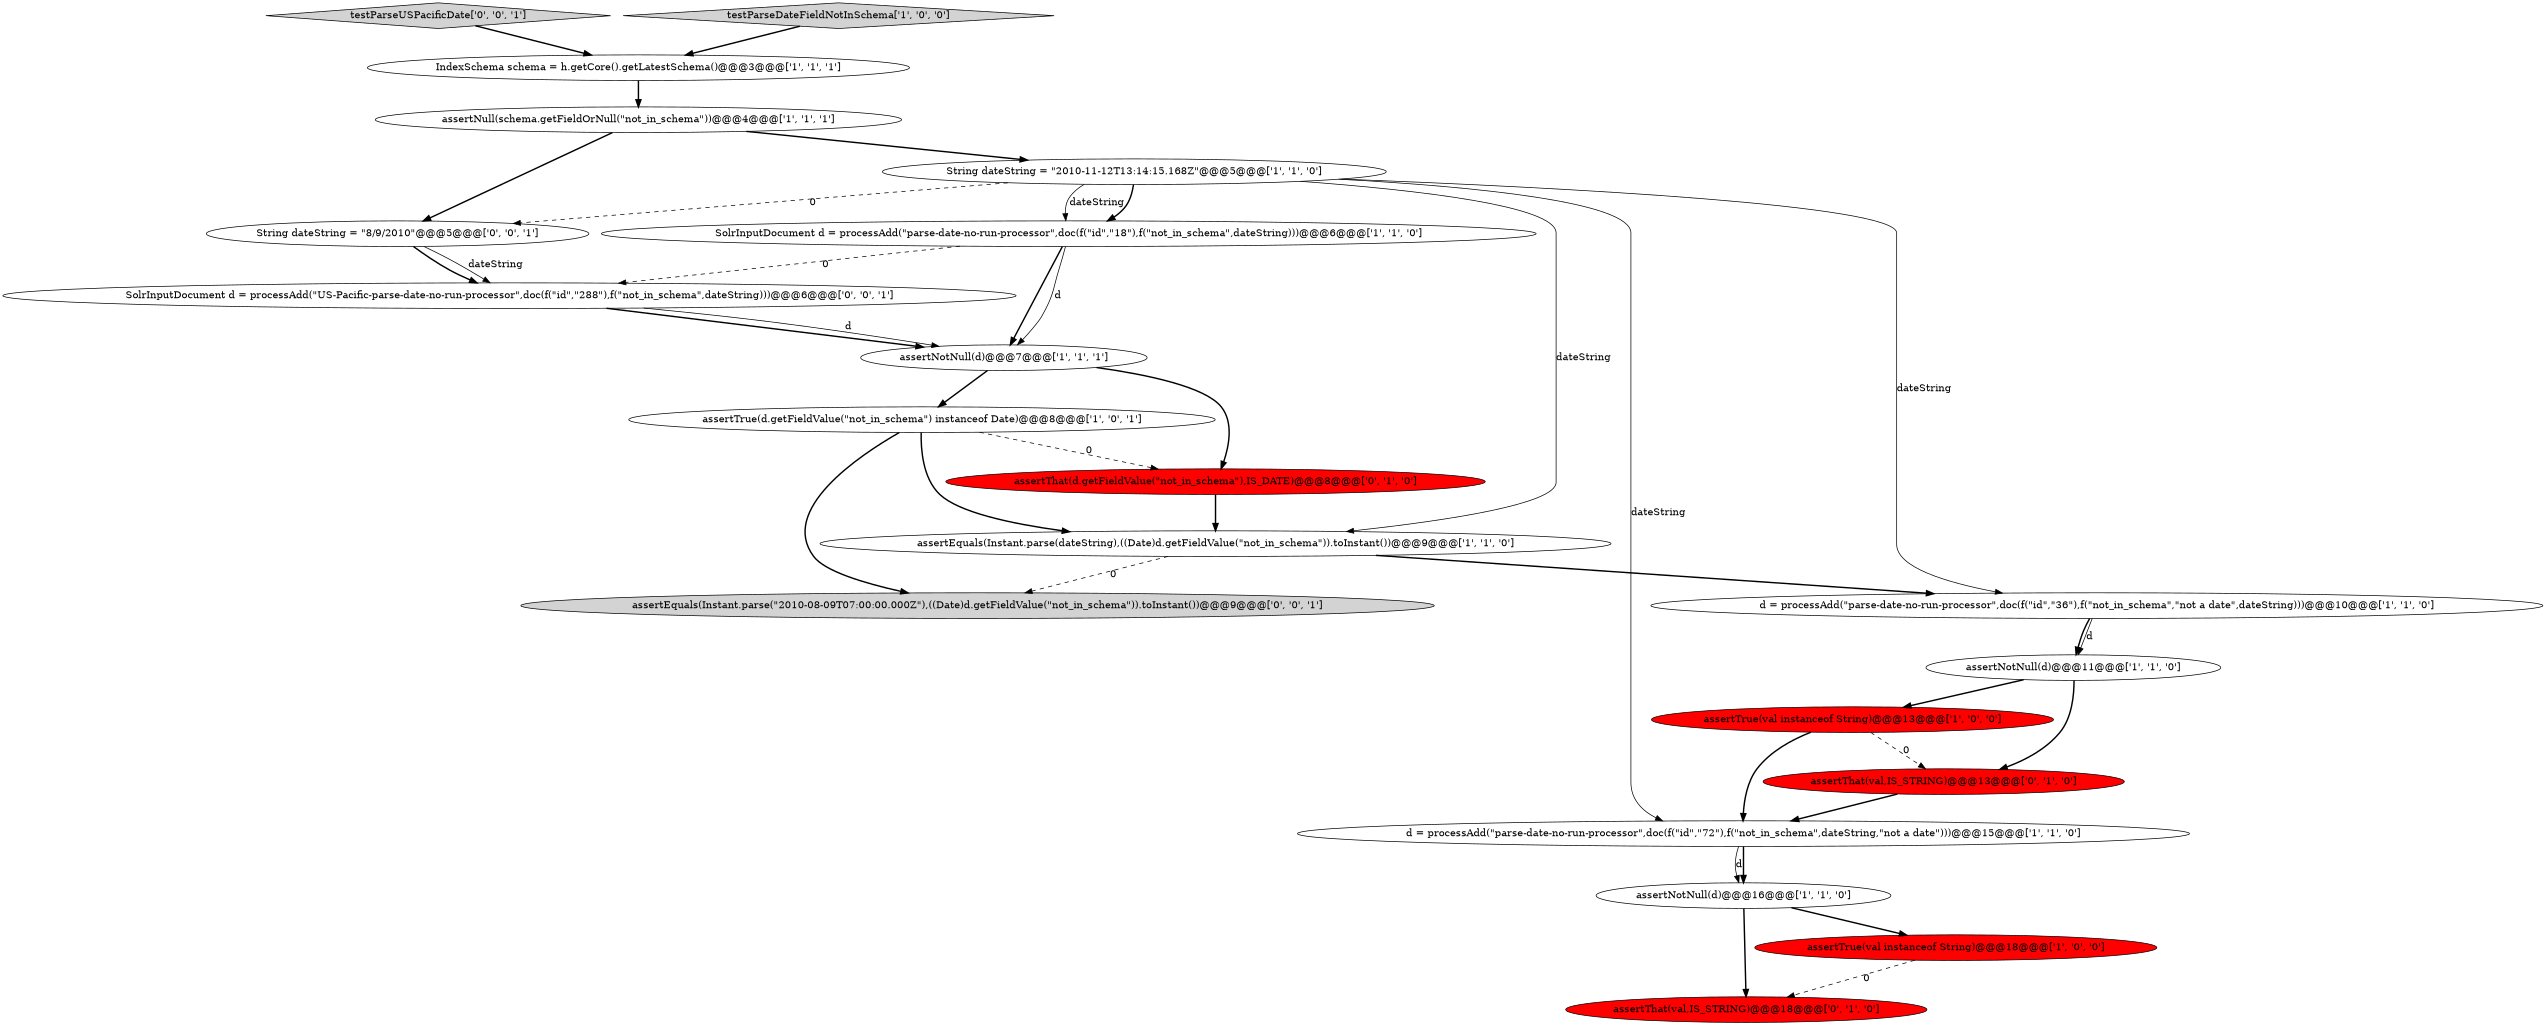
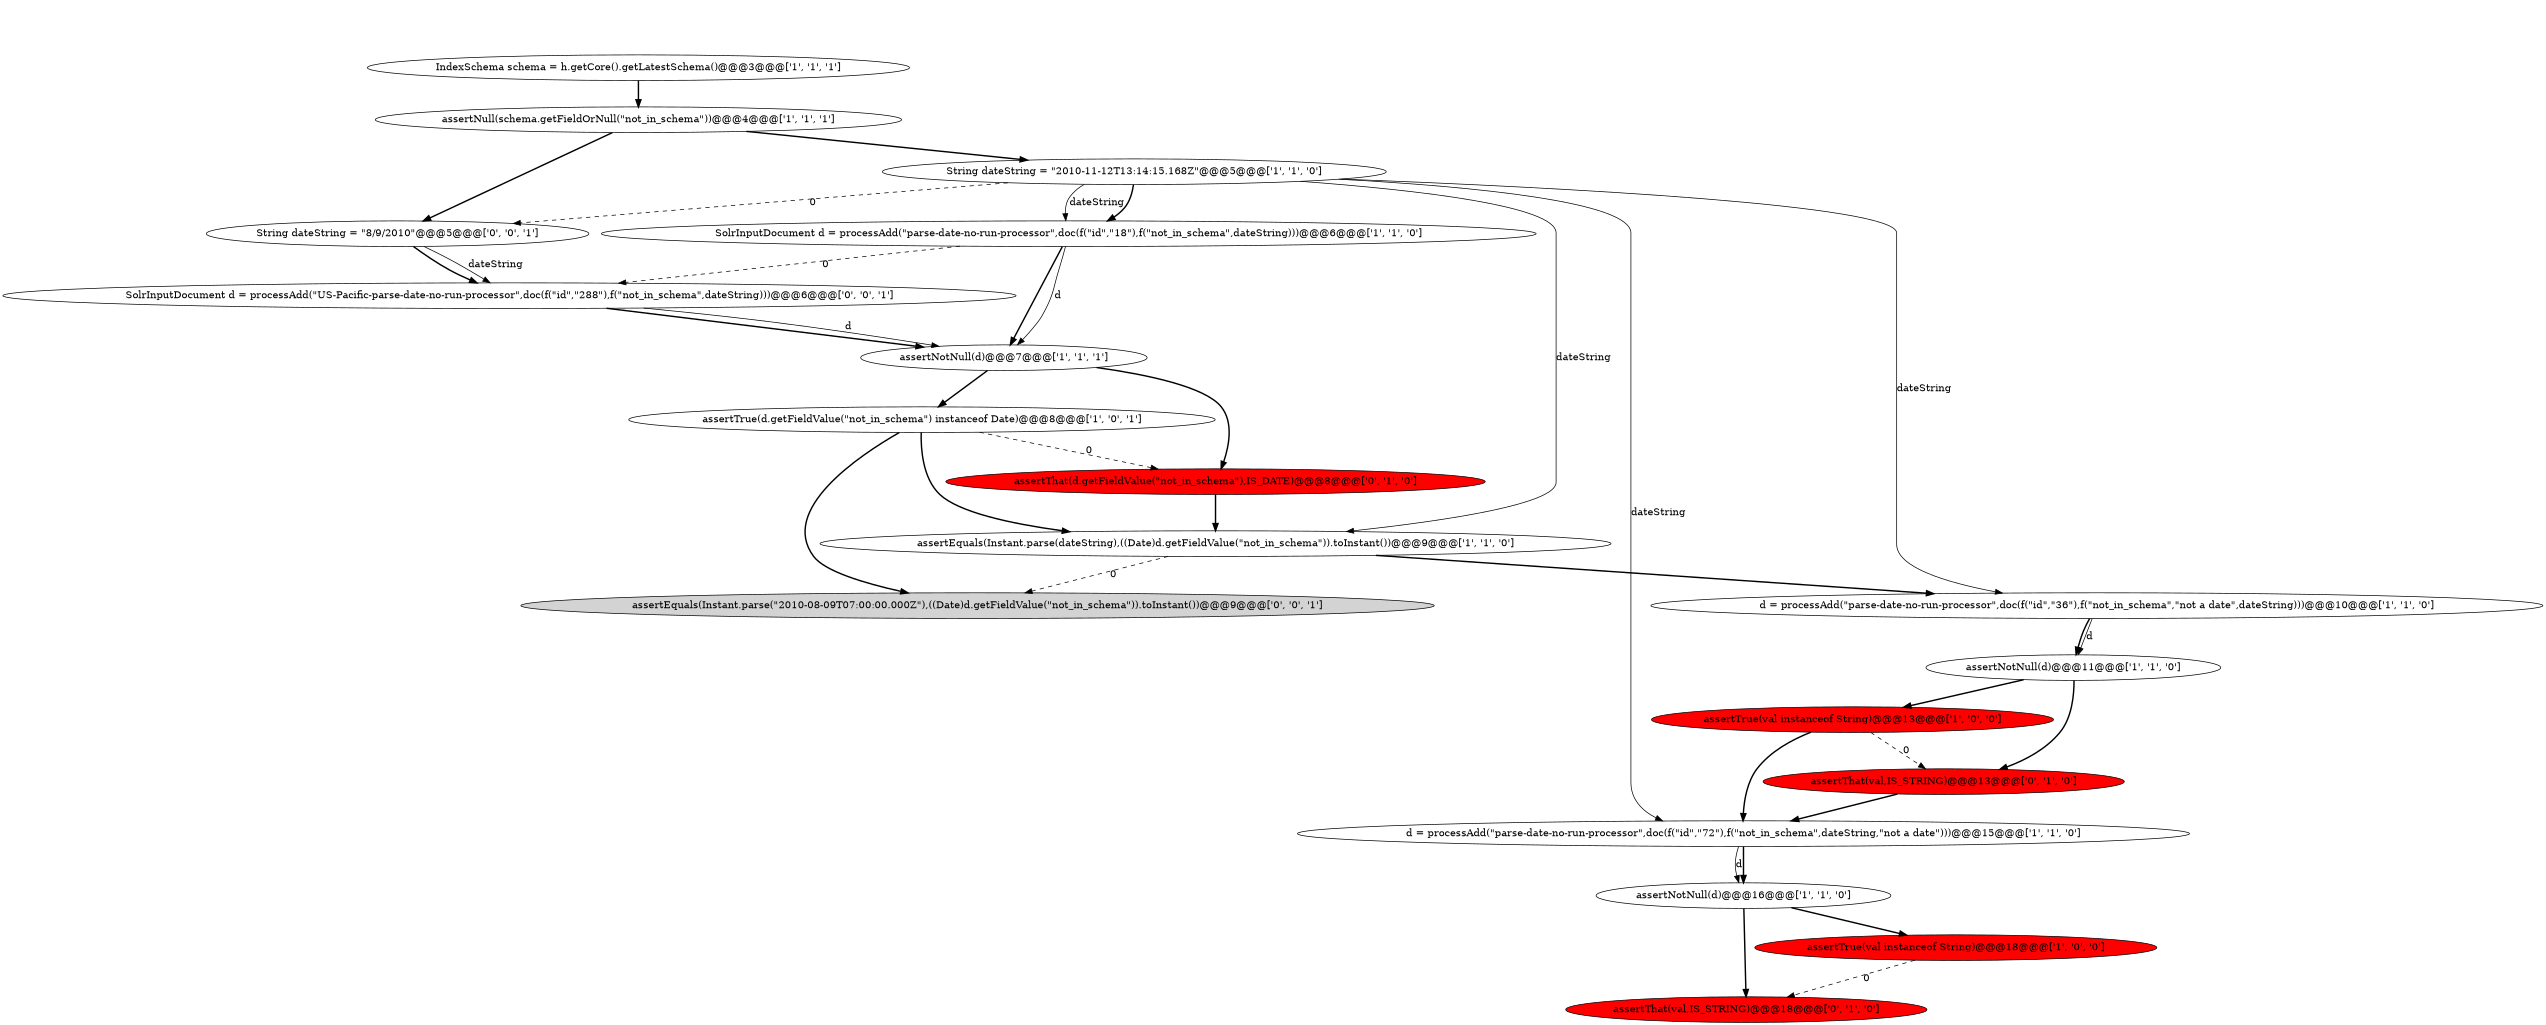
node "testParseUSPacificDate['0', '0', '1']": removed
node "testParseDateFieldNotInSchema['1', '0', '0']": removed
